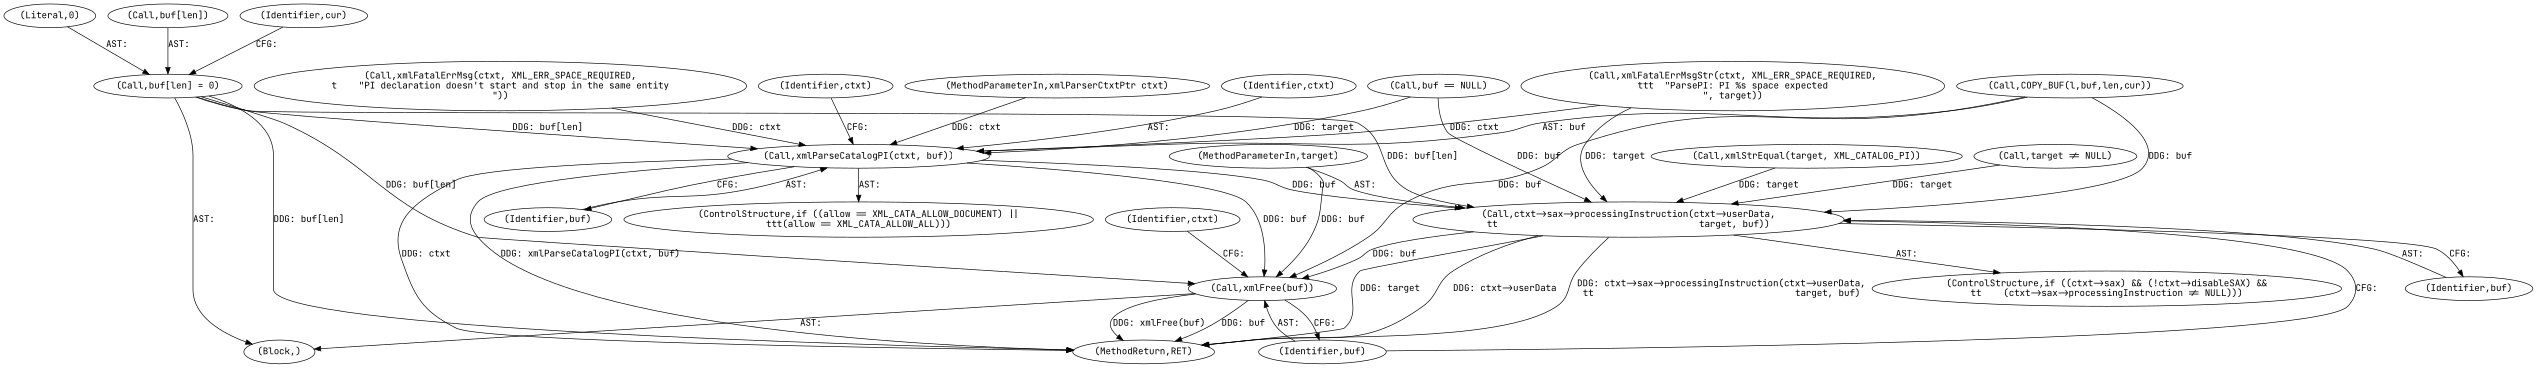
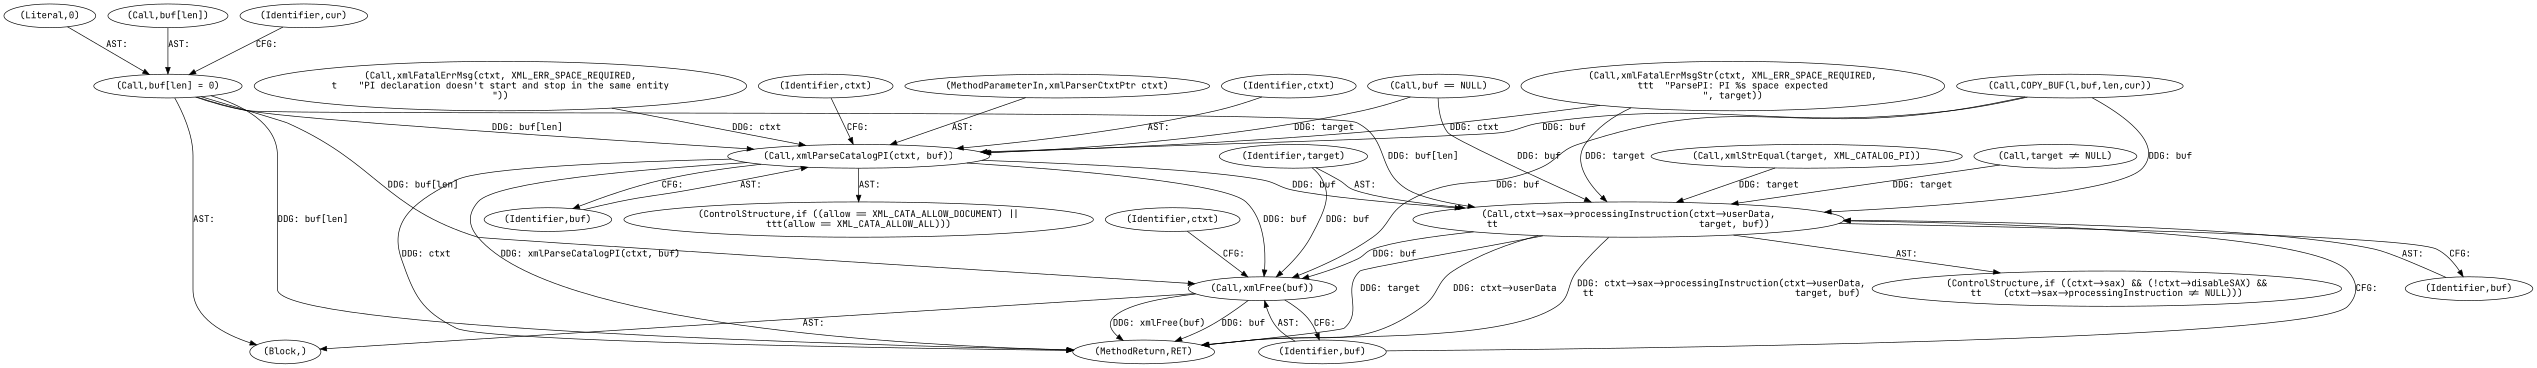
edge "(MethodParameterIn,xmlParserCtxtPtr ctxt)" -> "(Call,xmlParseCatalogPI(ctxt, buf))": label "DDG: ctxt" -> "AST: "
edge "(Call,COPY_BUF(l,buf,len,cur))" -> "(Call,xmlParseCatalogPI(ctxt, buf))": label "AST: buf" -> "DDG: buf"
node "(MethodParameterIn,target)": label "(MethodParameterIn,target)" -> "(Identifier,target)"
